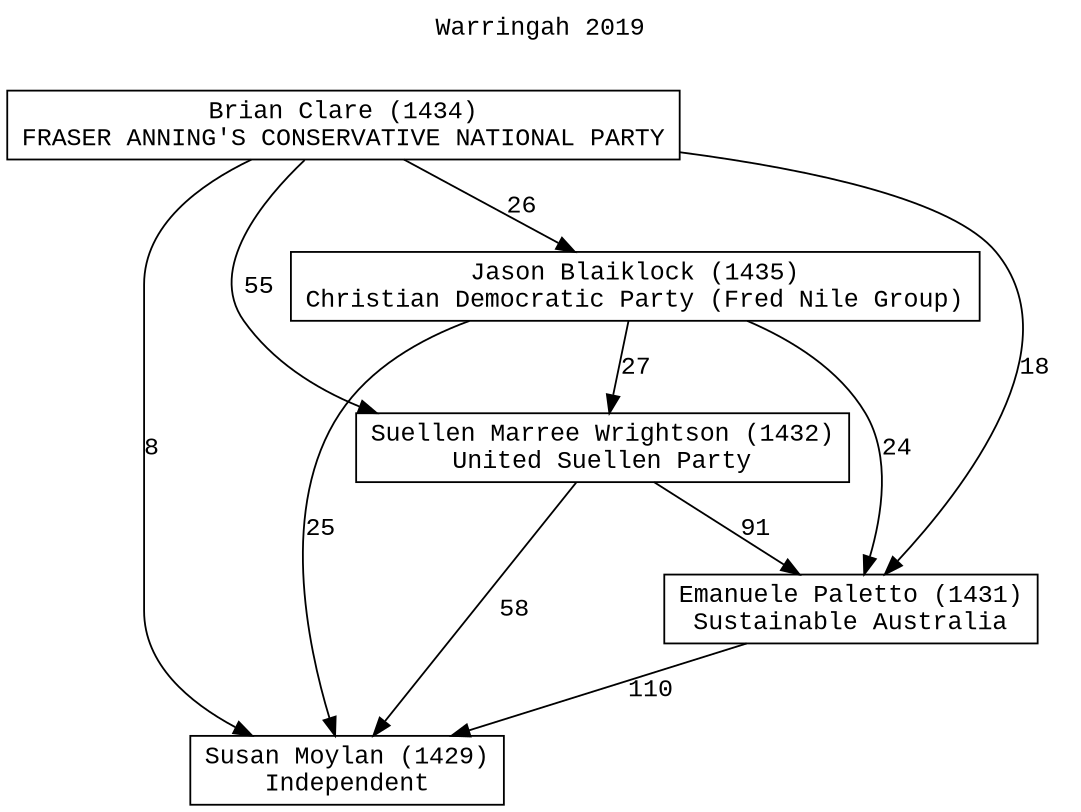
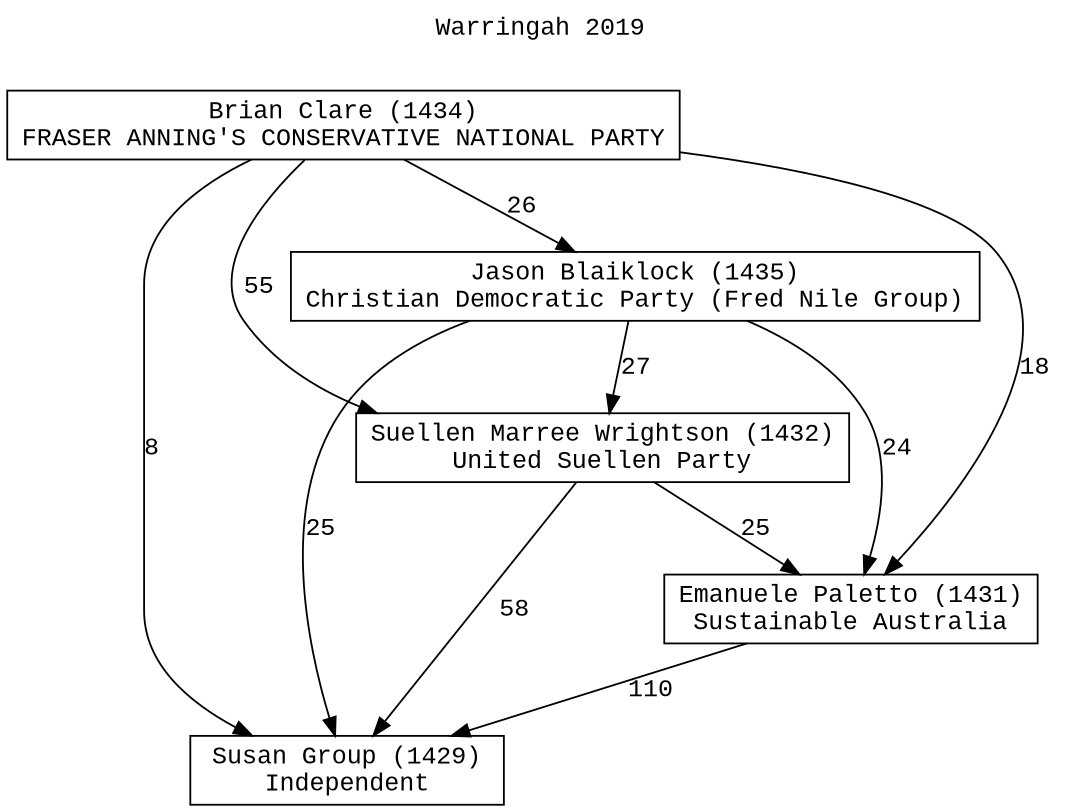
edge "Suellen Marree Wrightson (1432) United Suellen Party" -> "Emanuele Paletto (1431) Sustainable Australia": label "91" -> "25"
node "Susan Moylan (1429) Independent": label "Susan Moylan (1429) Independent" -> "Susan Group (1429) Independent"
